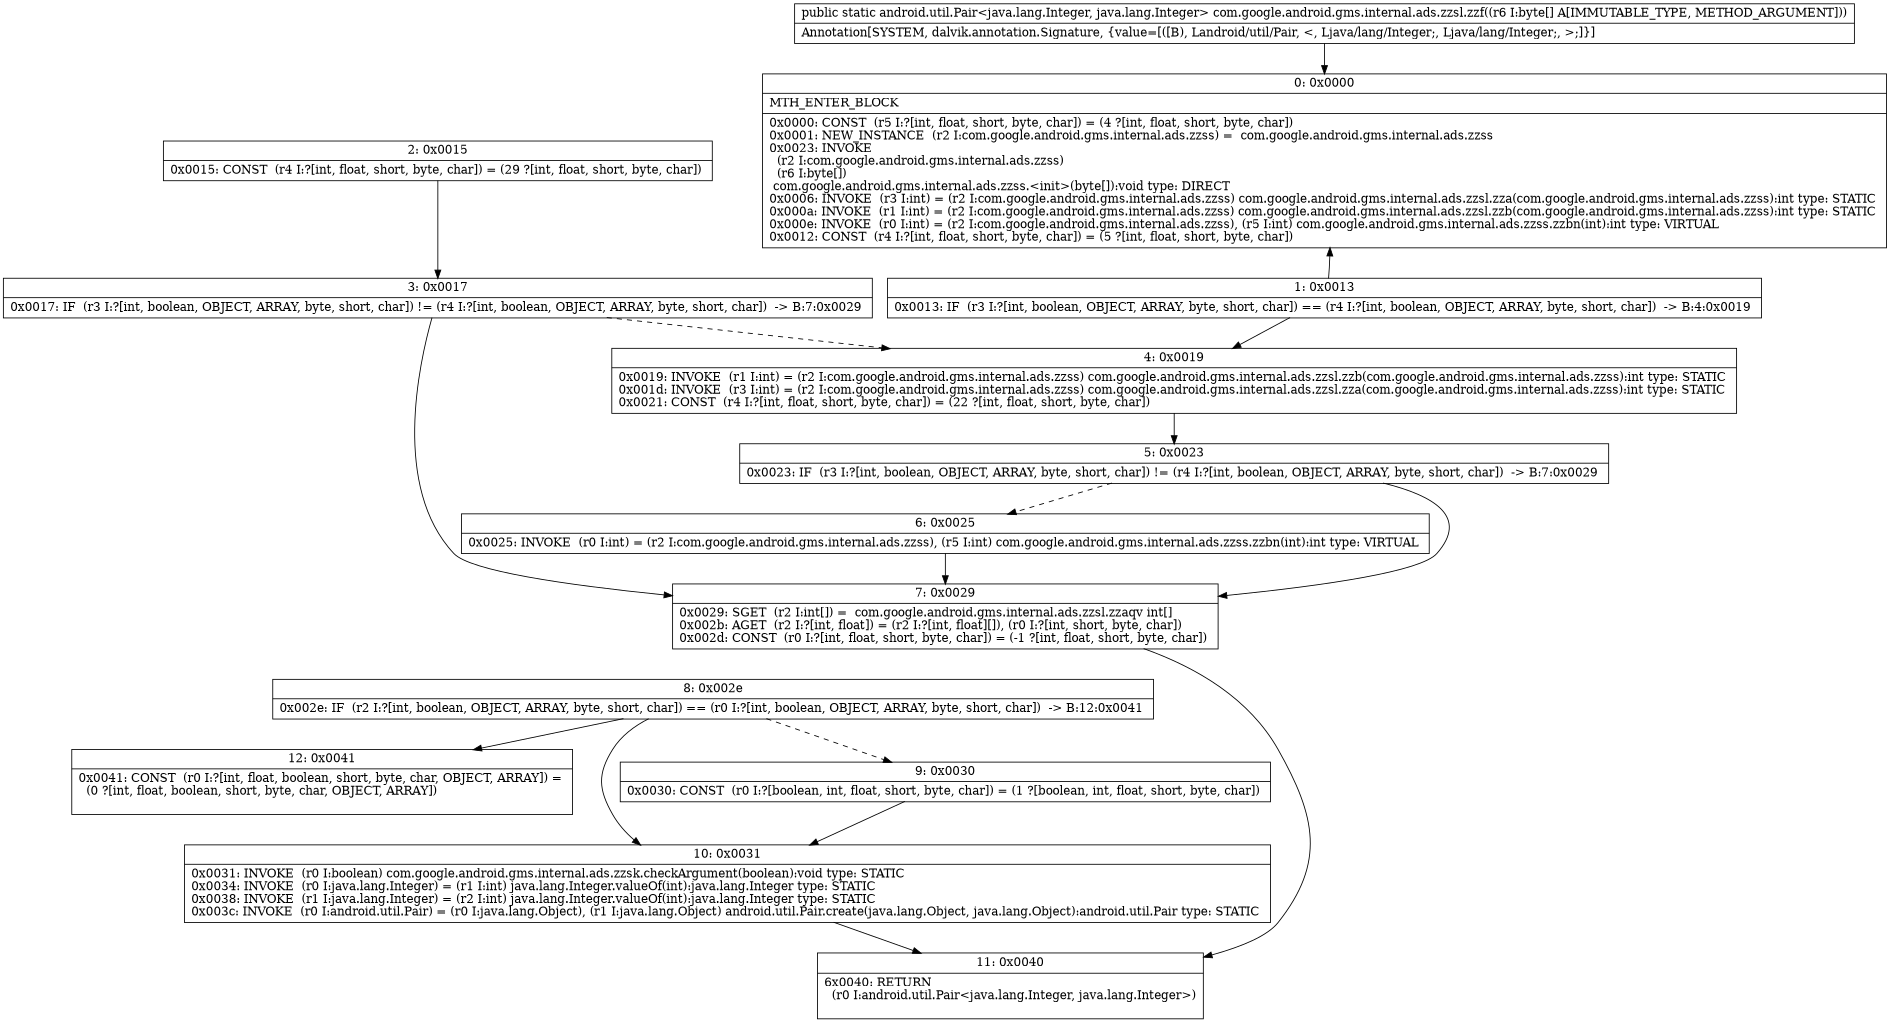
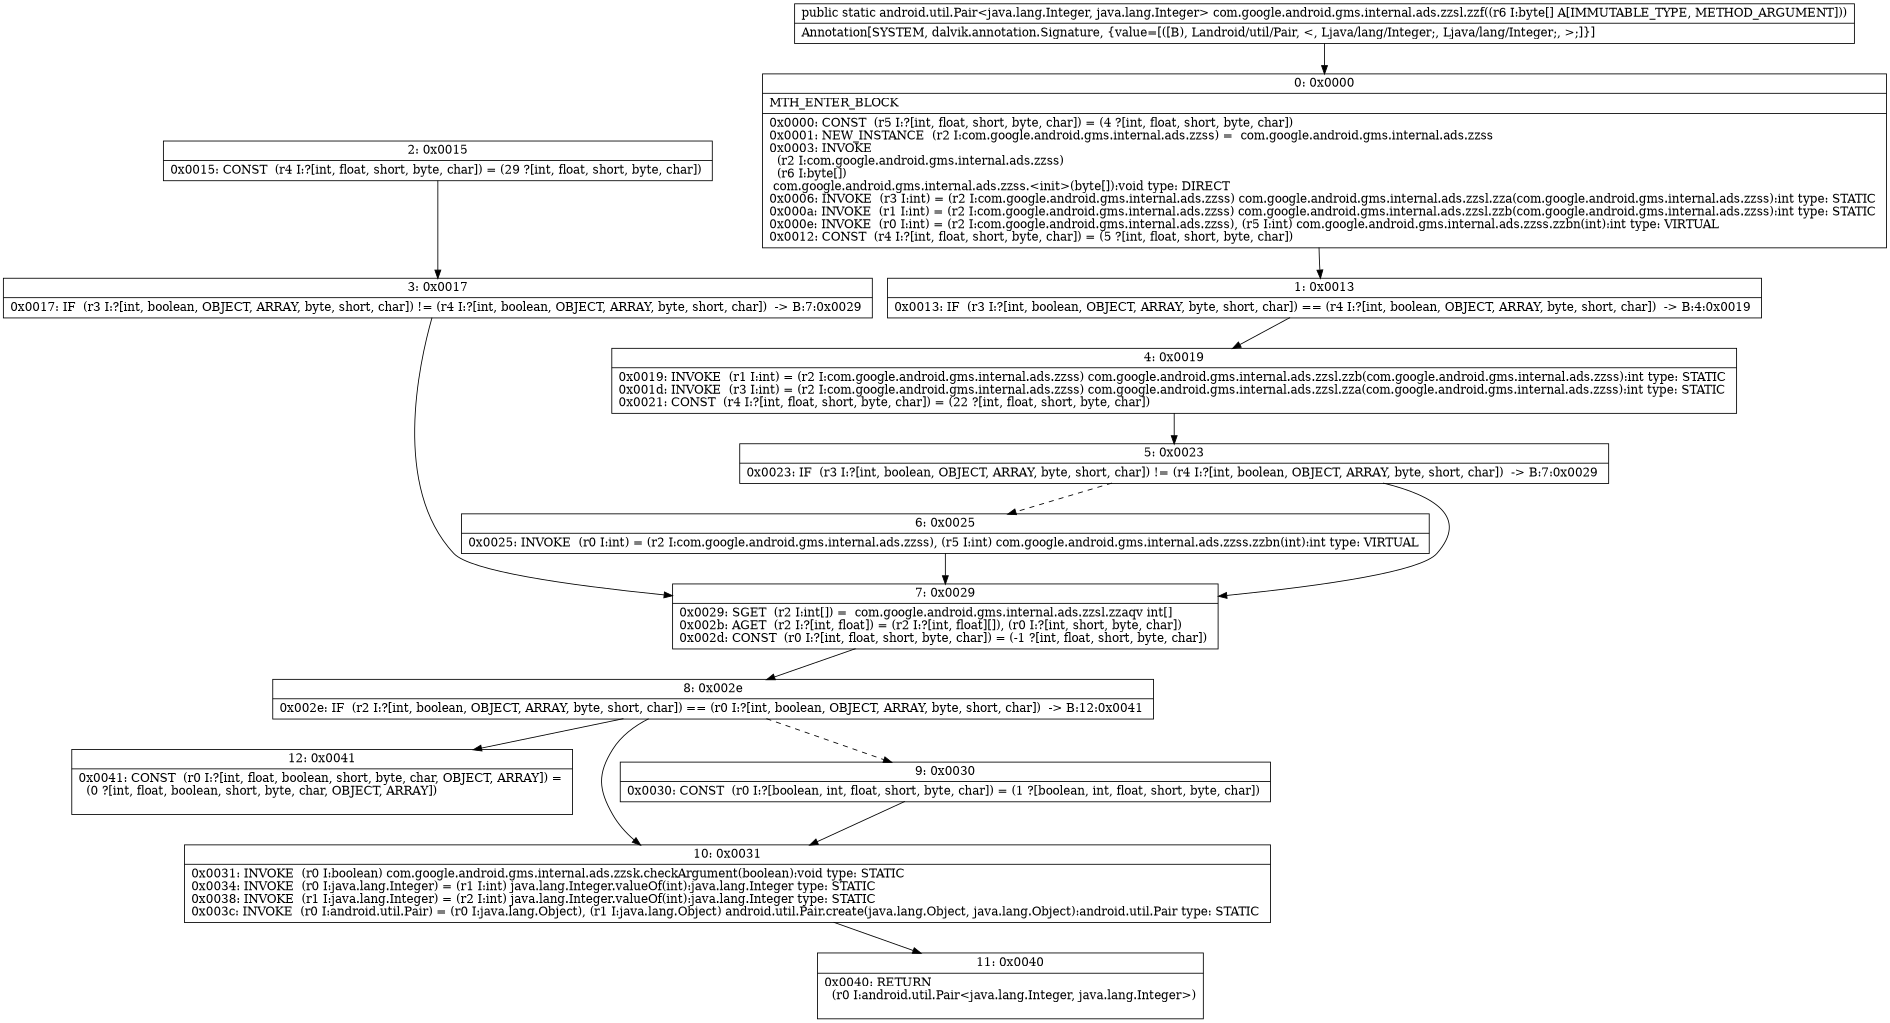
node "0: 0x0000": text "0x0023: INVOKE" -> "0x0003: INVOKE"
edge "1: 0x0013" -> "0: 0x0000": reversed
edge "3: 0x0017" -> "4: 0x0019": removed
edge "7: 0x0029" -> "11: 0x0040": now "7: 0x0029" -> "8: 0x002e"
node "11: 0x0040": text "6x0040: RETURN" -> "0x0040: RETURN"
